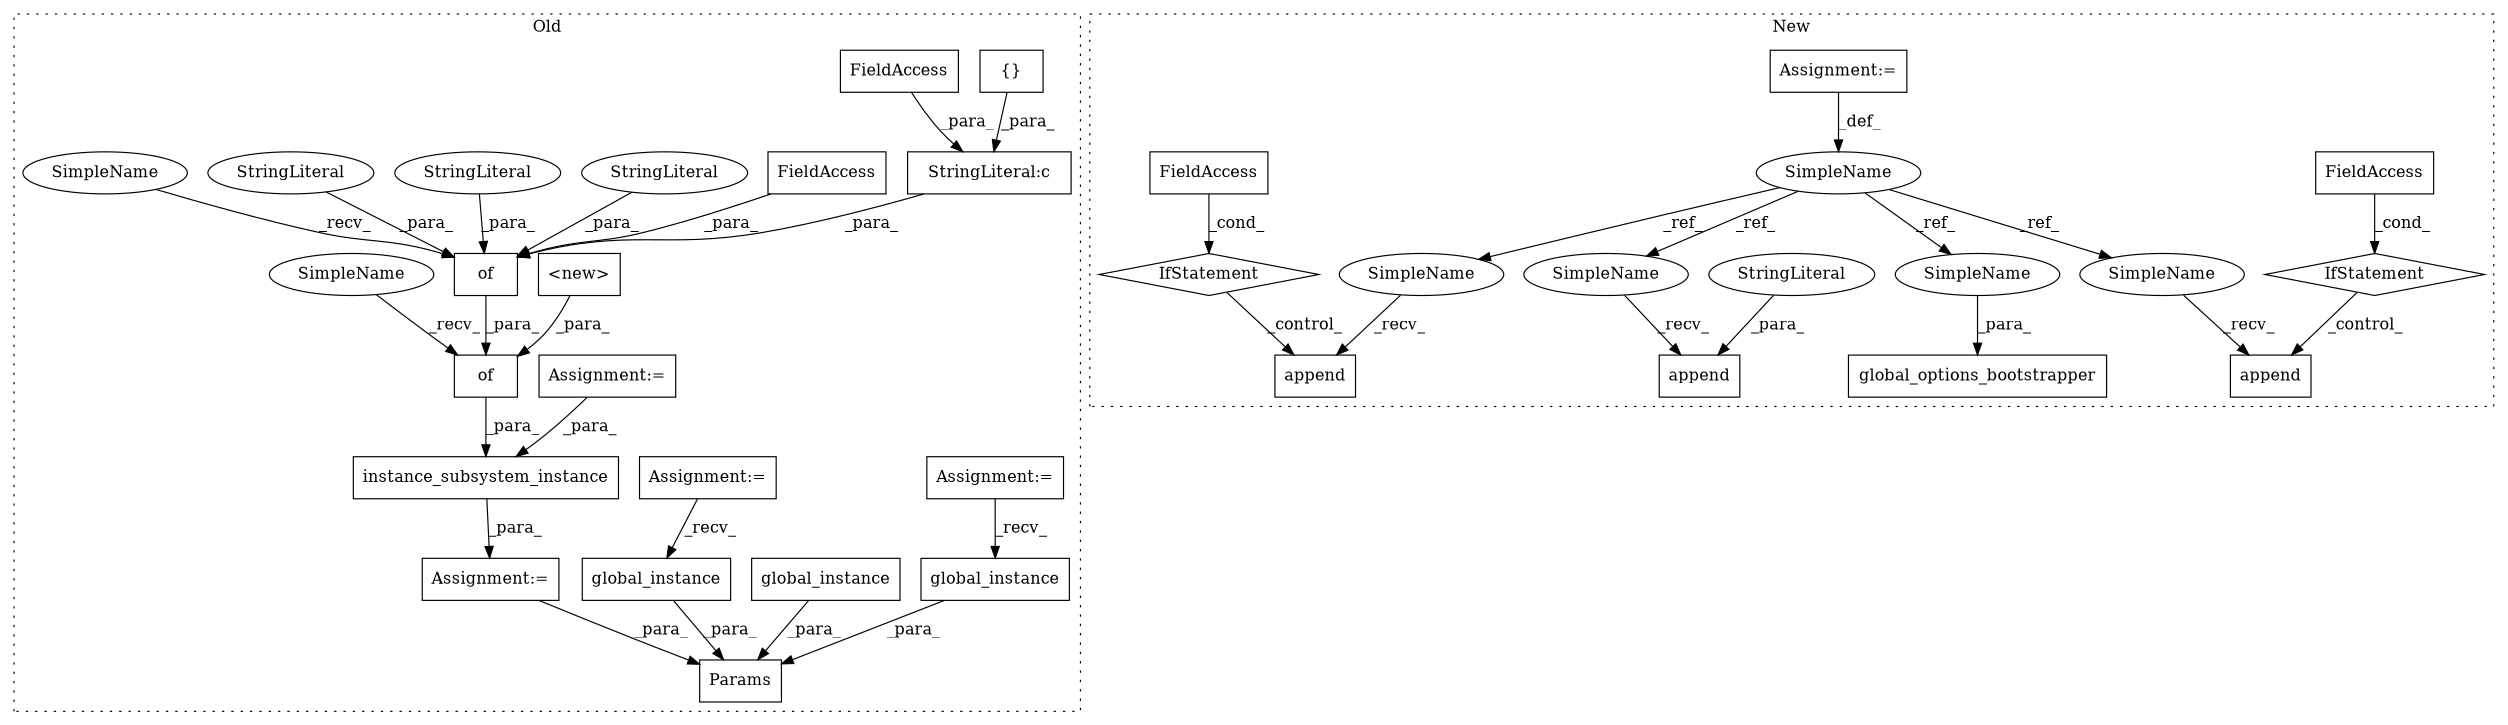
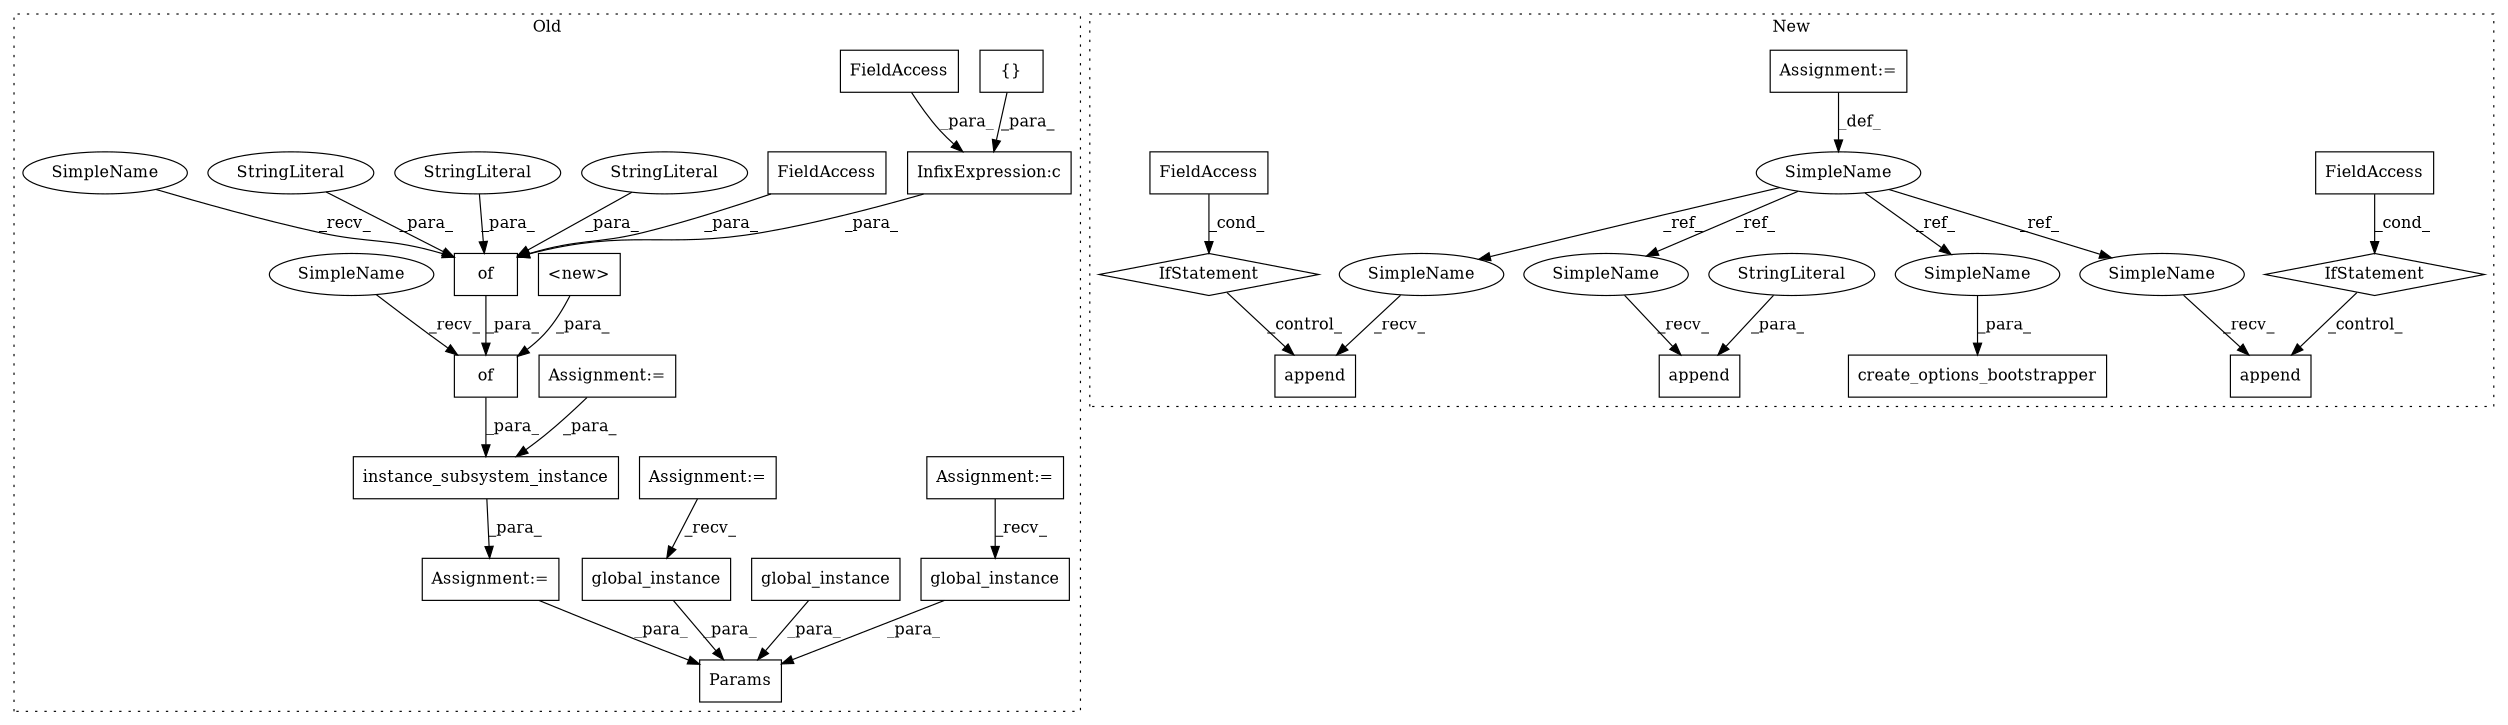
node "StringLiteral:c": label "StringLiteral:c" -> "InfixExpression:c"
node "global_options_bootstrapper": label "global_options_bootstrapper" -> "create_options_bootstrapper"
